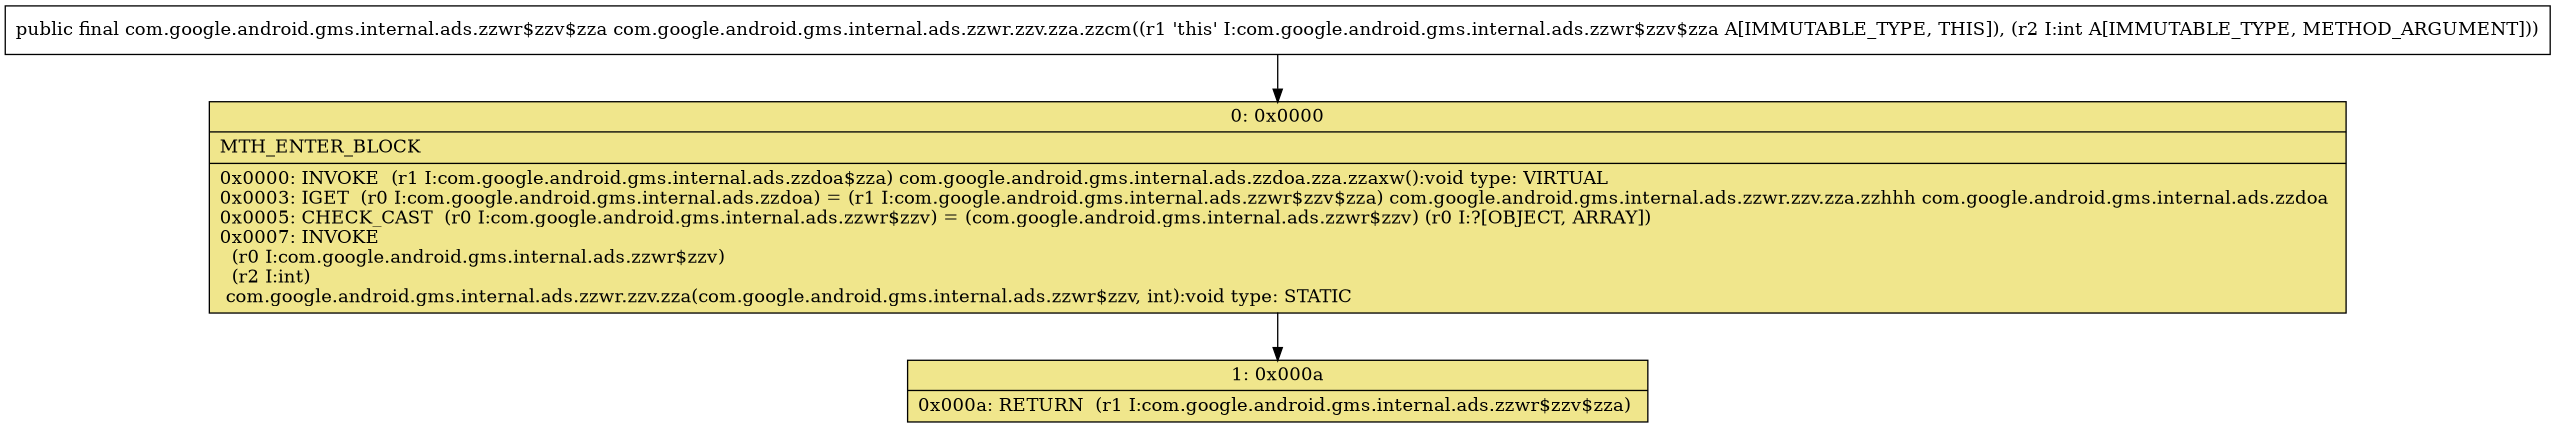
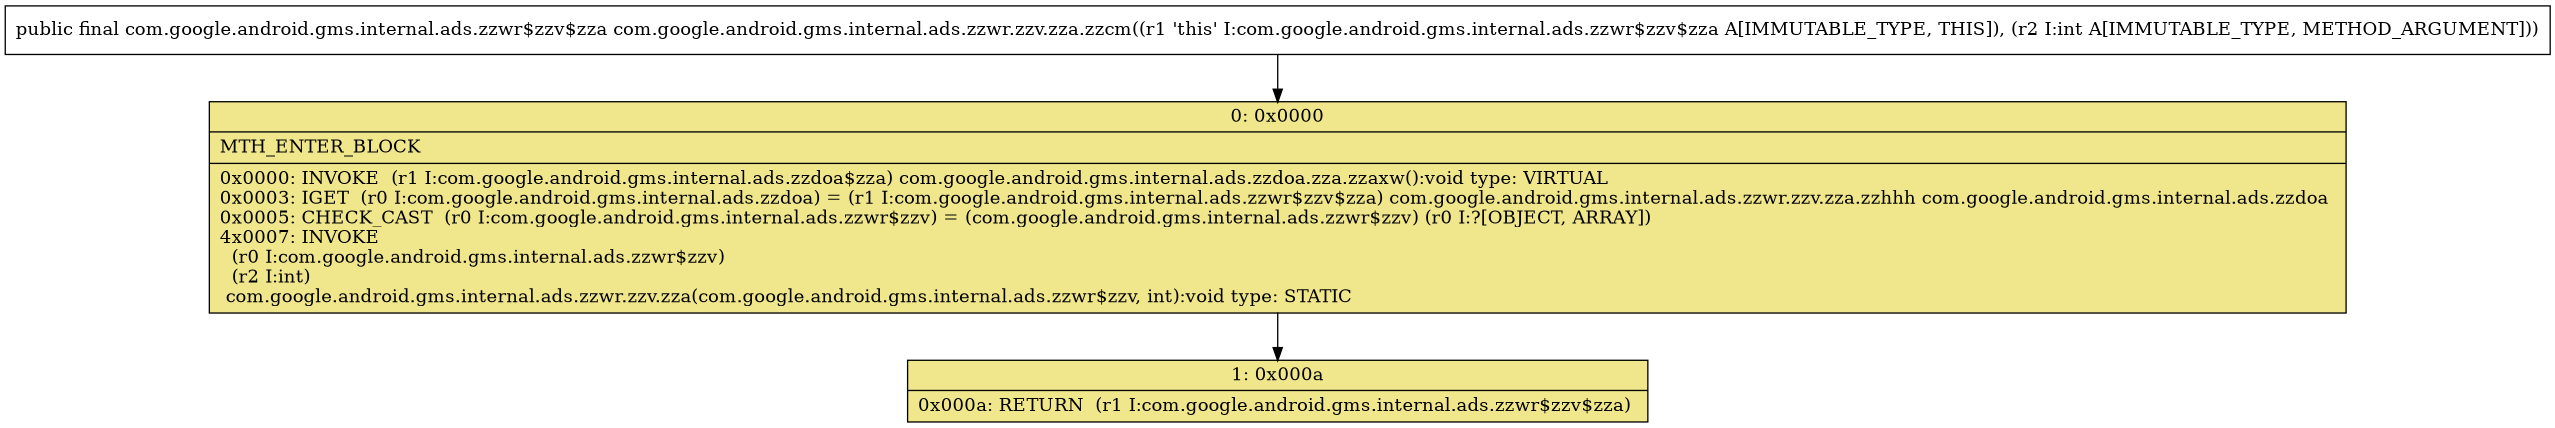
node "0: 0x0000": text "0x0007: INVOKE" -> "4x0007: INVOKE"
